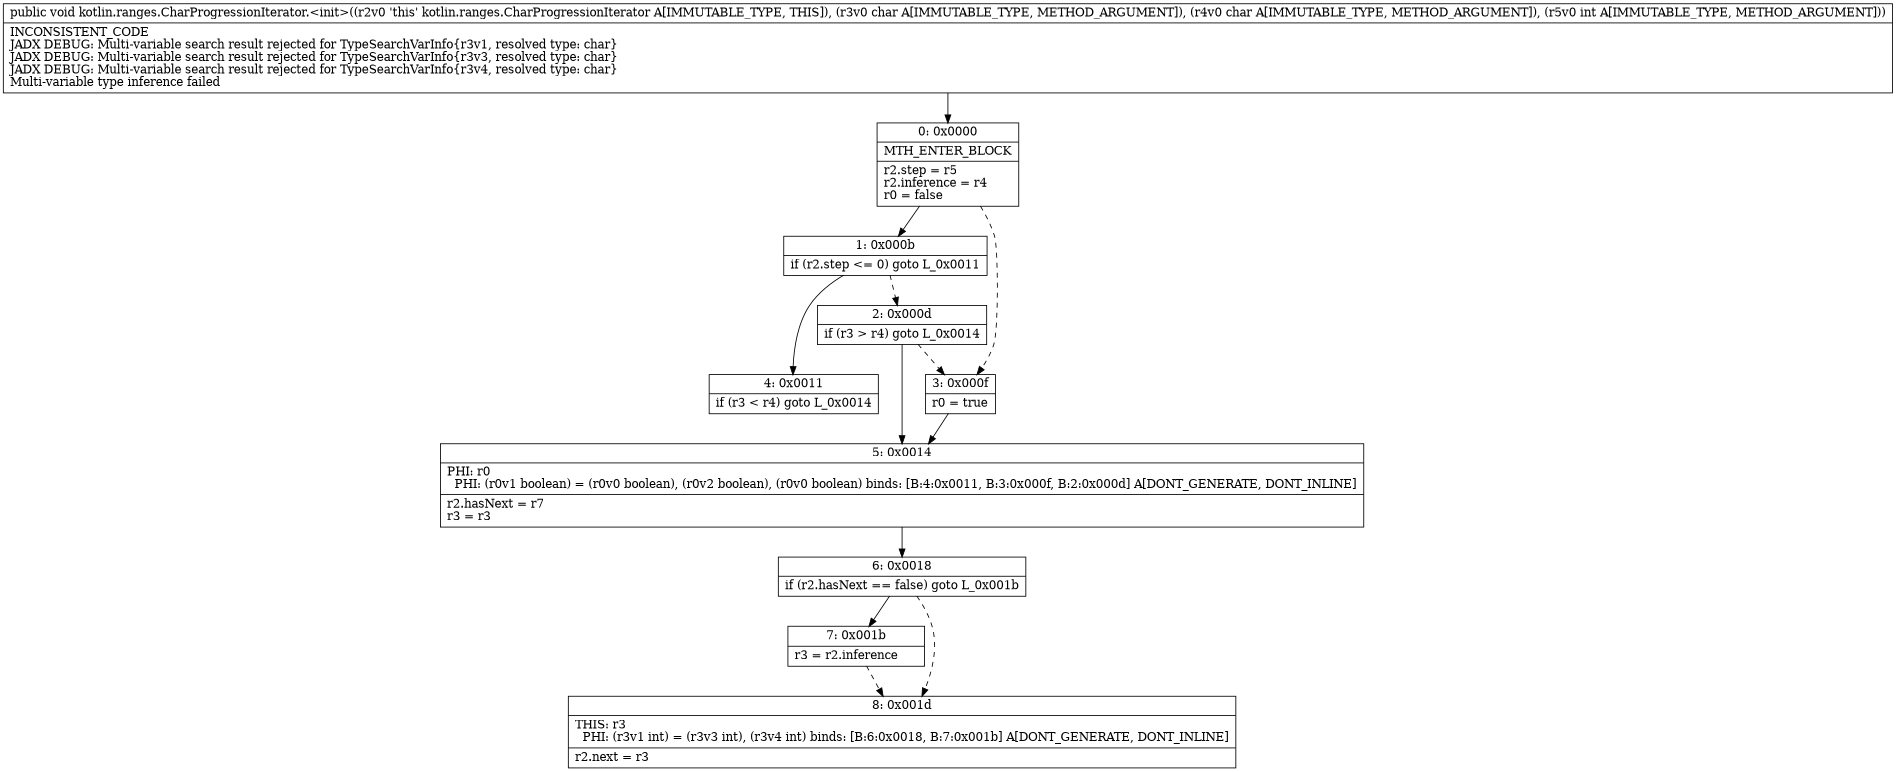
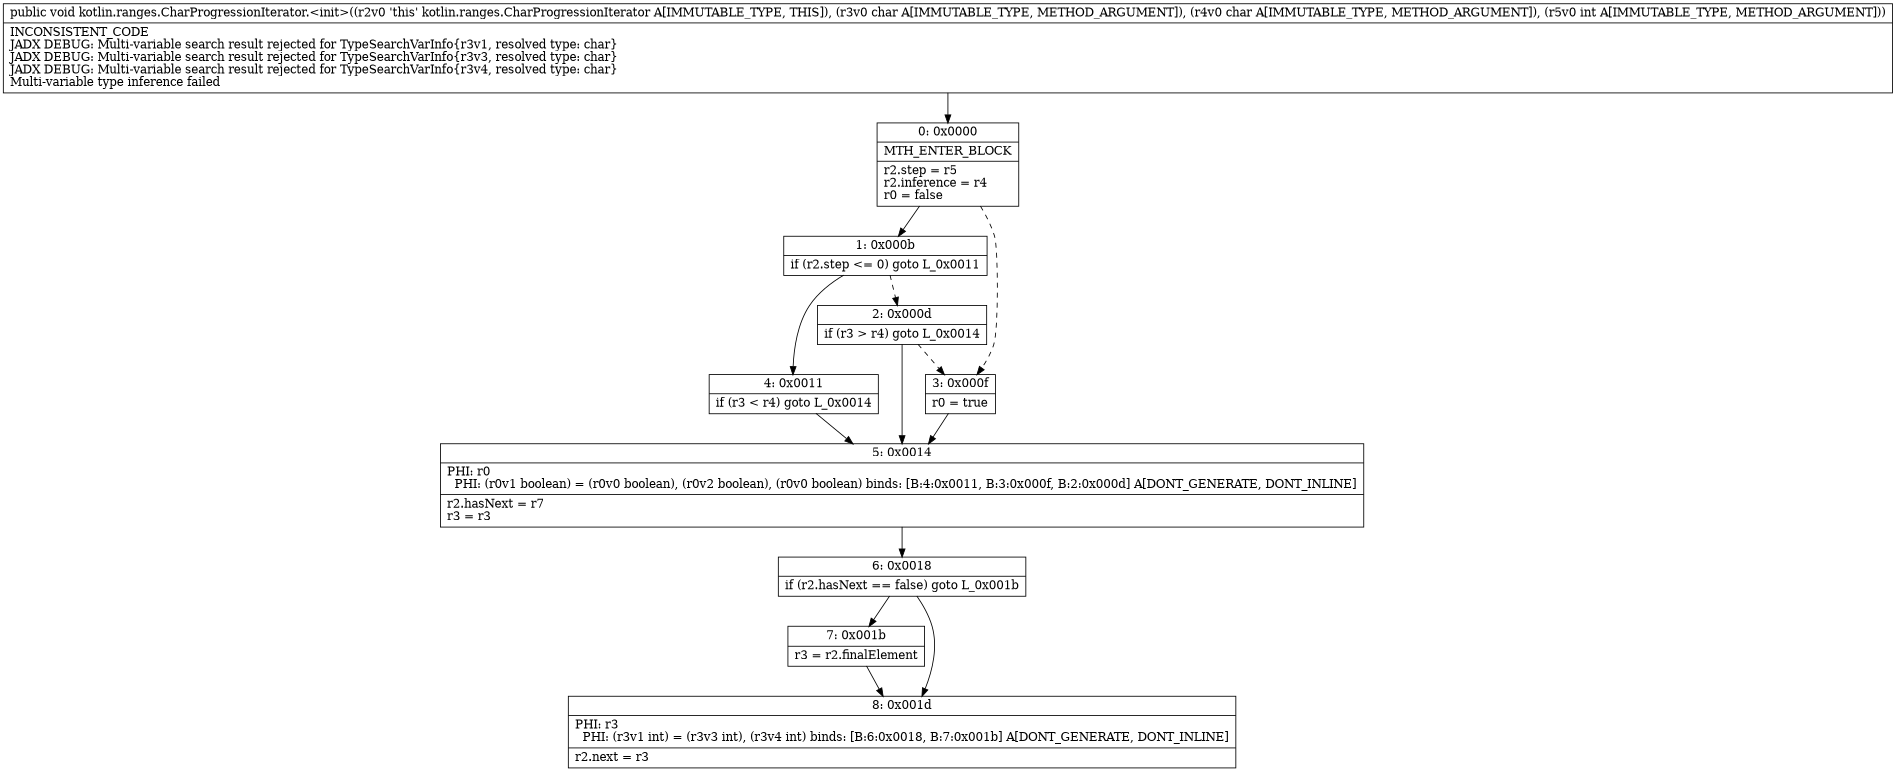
edge "4: 0x0011" -> "5: 0x0014": added
edge "6: 0x0018" -> "8: 0x001d": style dashed -> solid
node "7: 0x001b": text "r3 = r2.inference" -> "r3 = r2.finalElement"
edge "7: 0x001b" -> "8: 0x001d": style dashed -> solid
node "8: 0x001d": text "THIS: r3" -> "PHI: r3"
